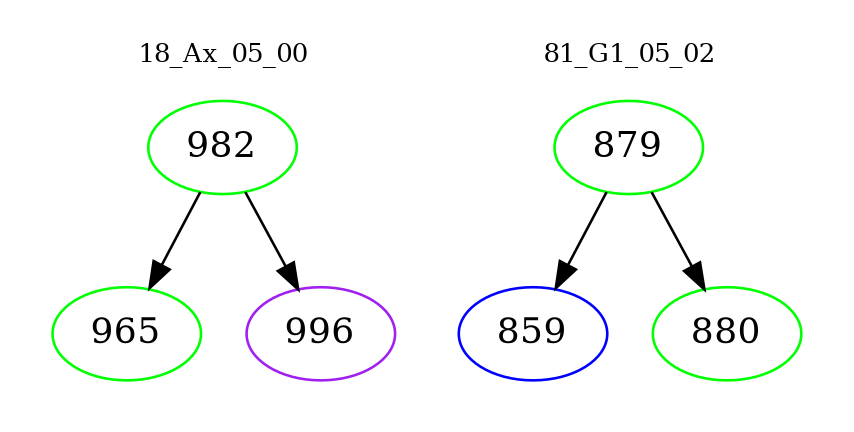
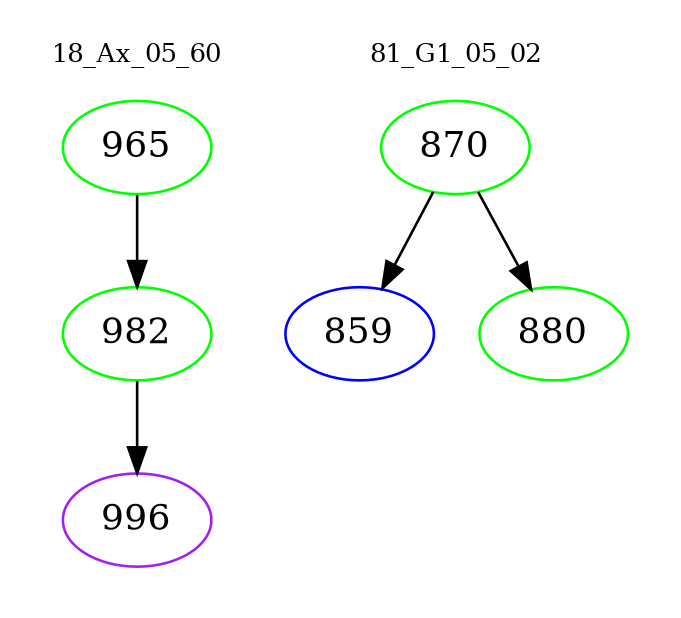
cluster "18_Ax_05_00": label "18_Ax_05_00" -> "18_Ax_05_60"
node "879": label "879" -> "870"
edge "982" -> "965": reversed
